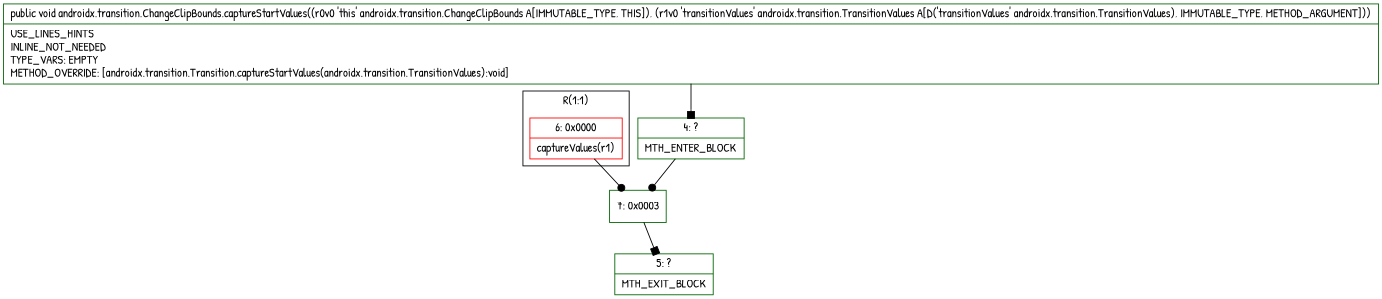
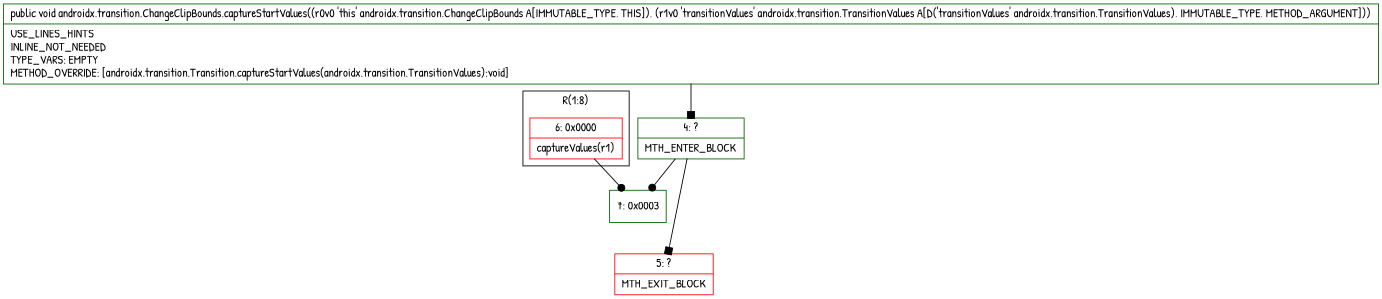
cluster "R(1:1)": label "R(1:1)" -> "R(1:8)"
edge "7: 0x0003" -> "5: ?": now "4: ?" -> "5: ?"
node "5: ?": color darkgreen -> red
